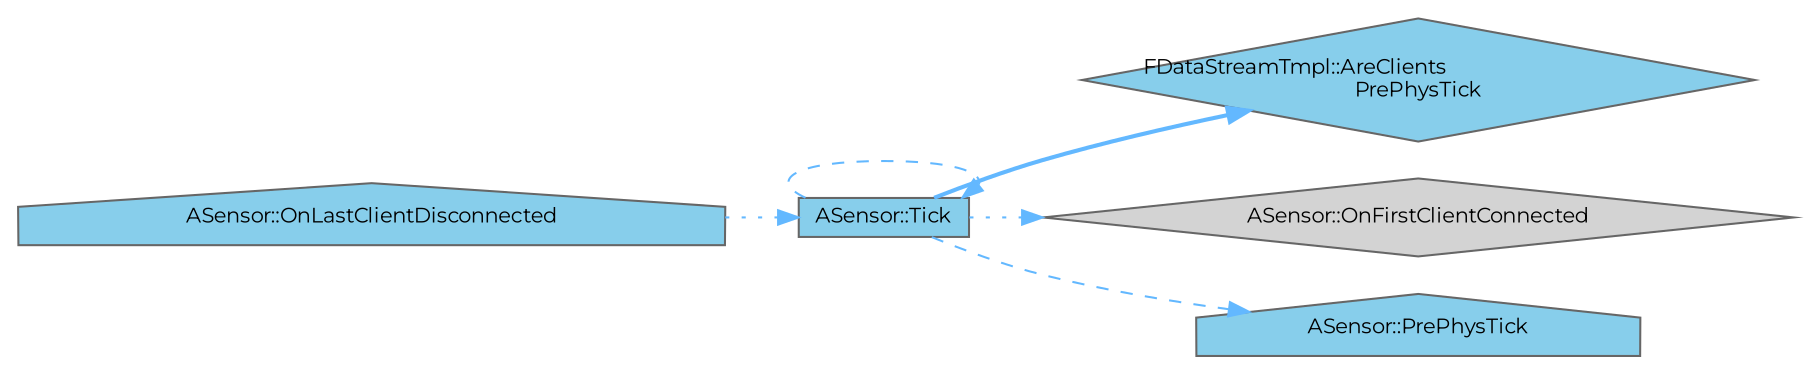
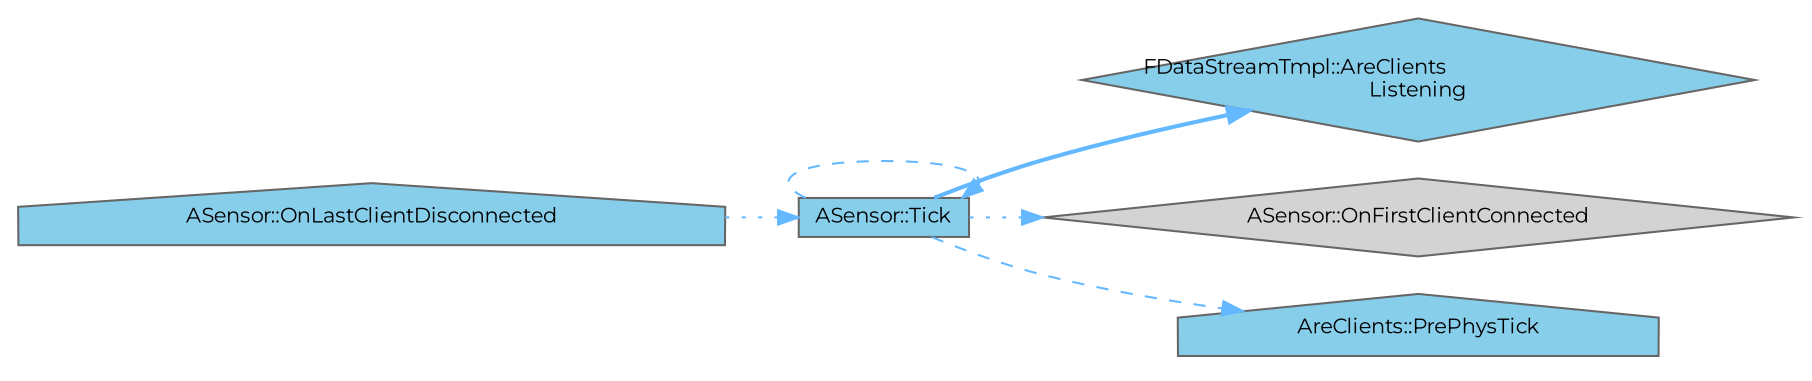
node "FDataStreamTmpl::AreClients PrePhysTick": label "FDataStreamTmpl::AreClients PrePhysTick" -> "FDataStreamTmpl::AreClients Listening"
node "ASensor::PrePhysTick": label "ASensor::PrePhysTick" -> "AreClients::PrePhysTick"
